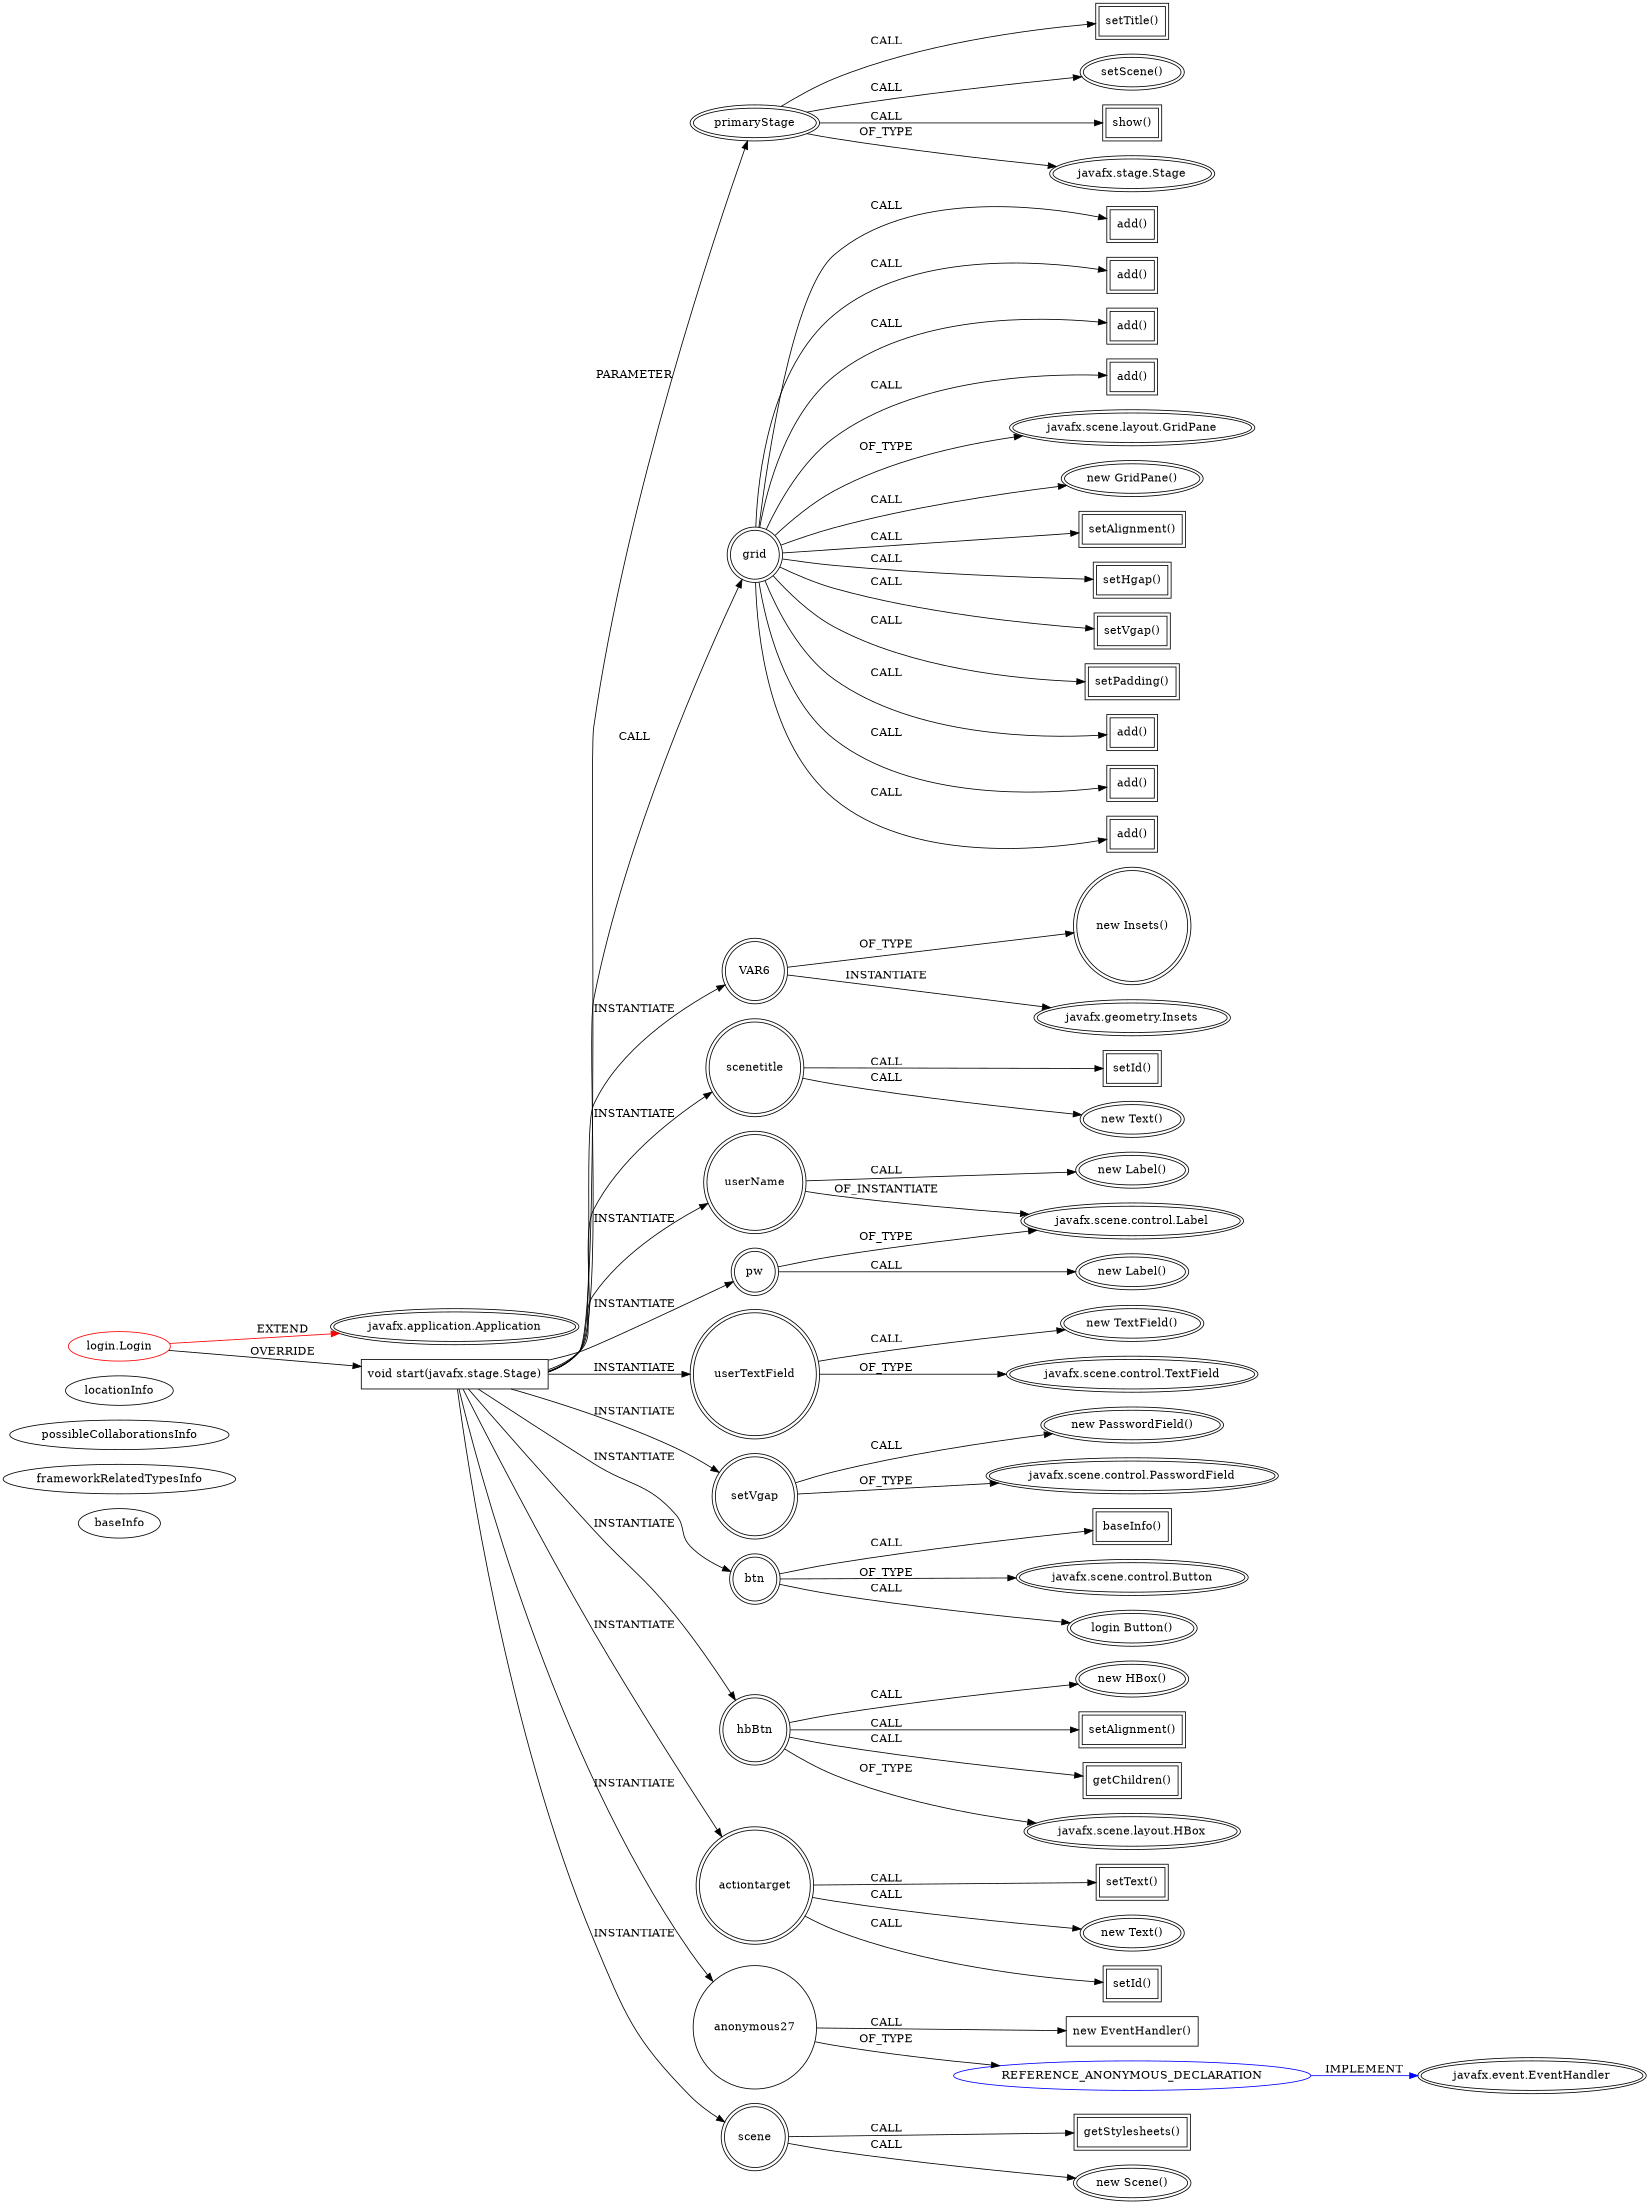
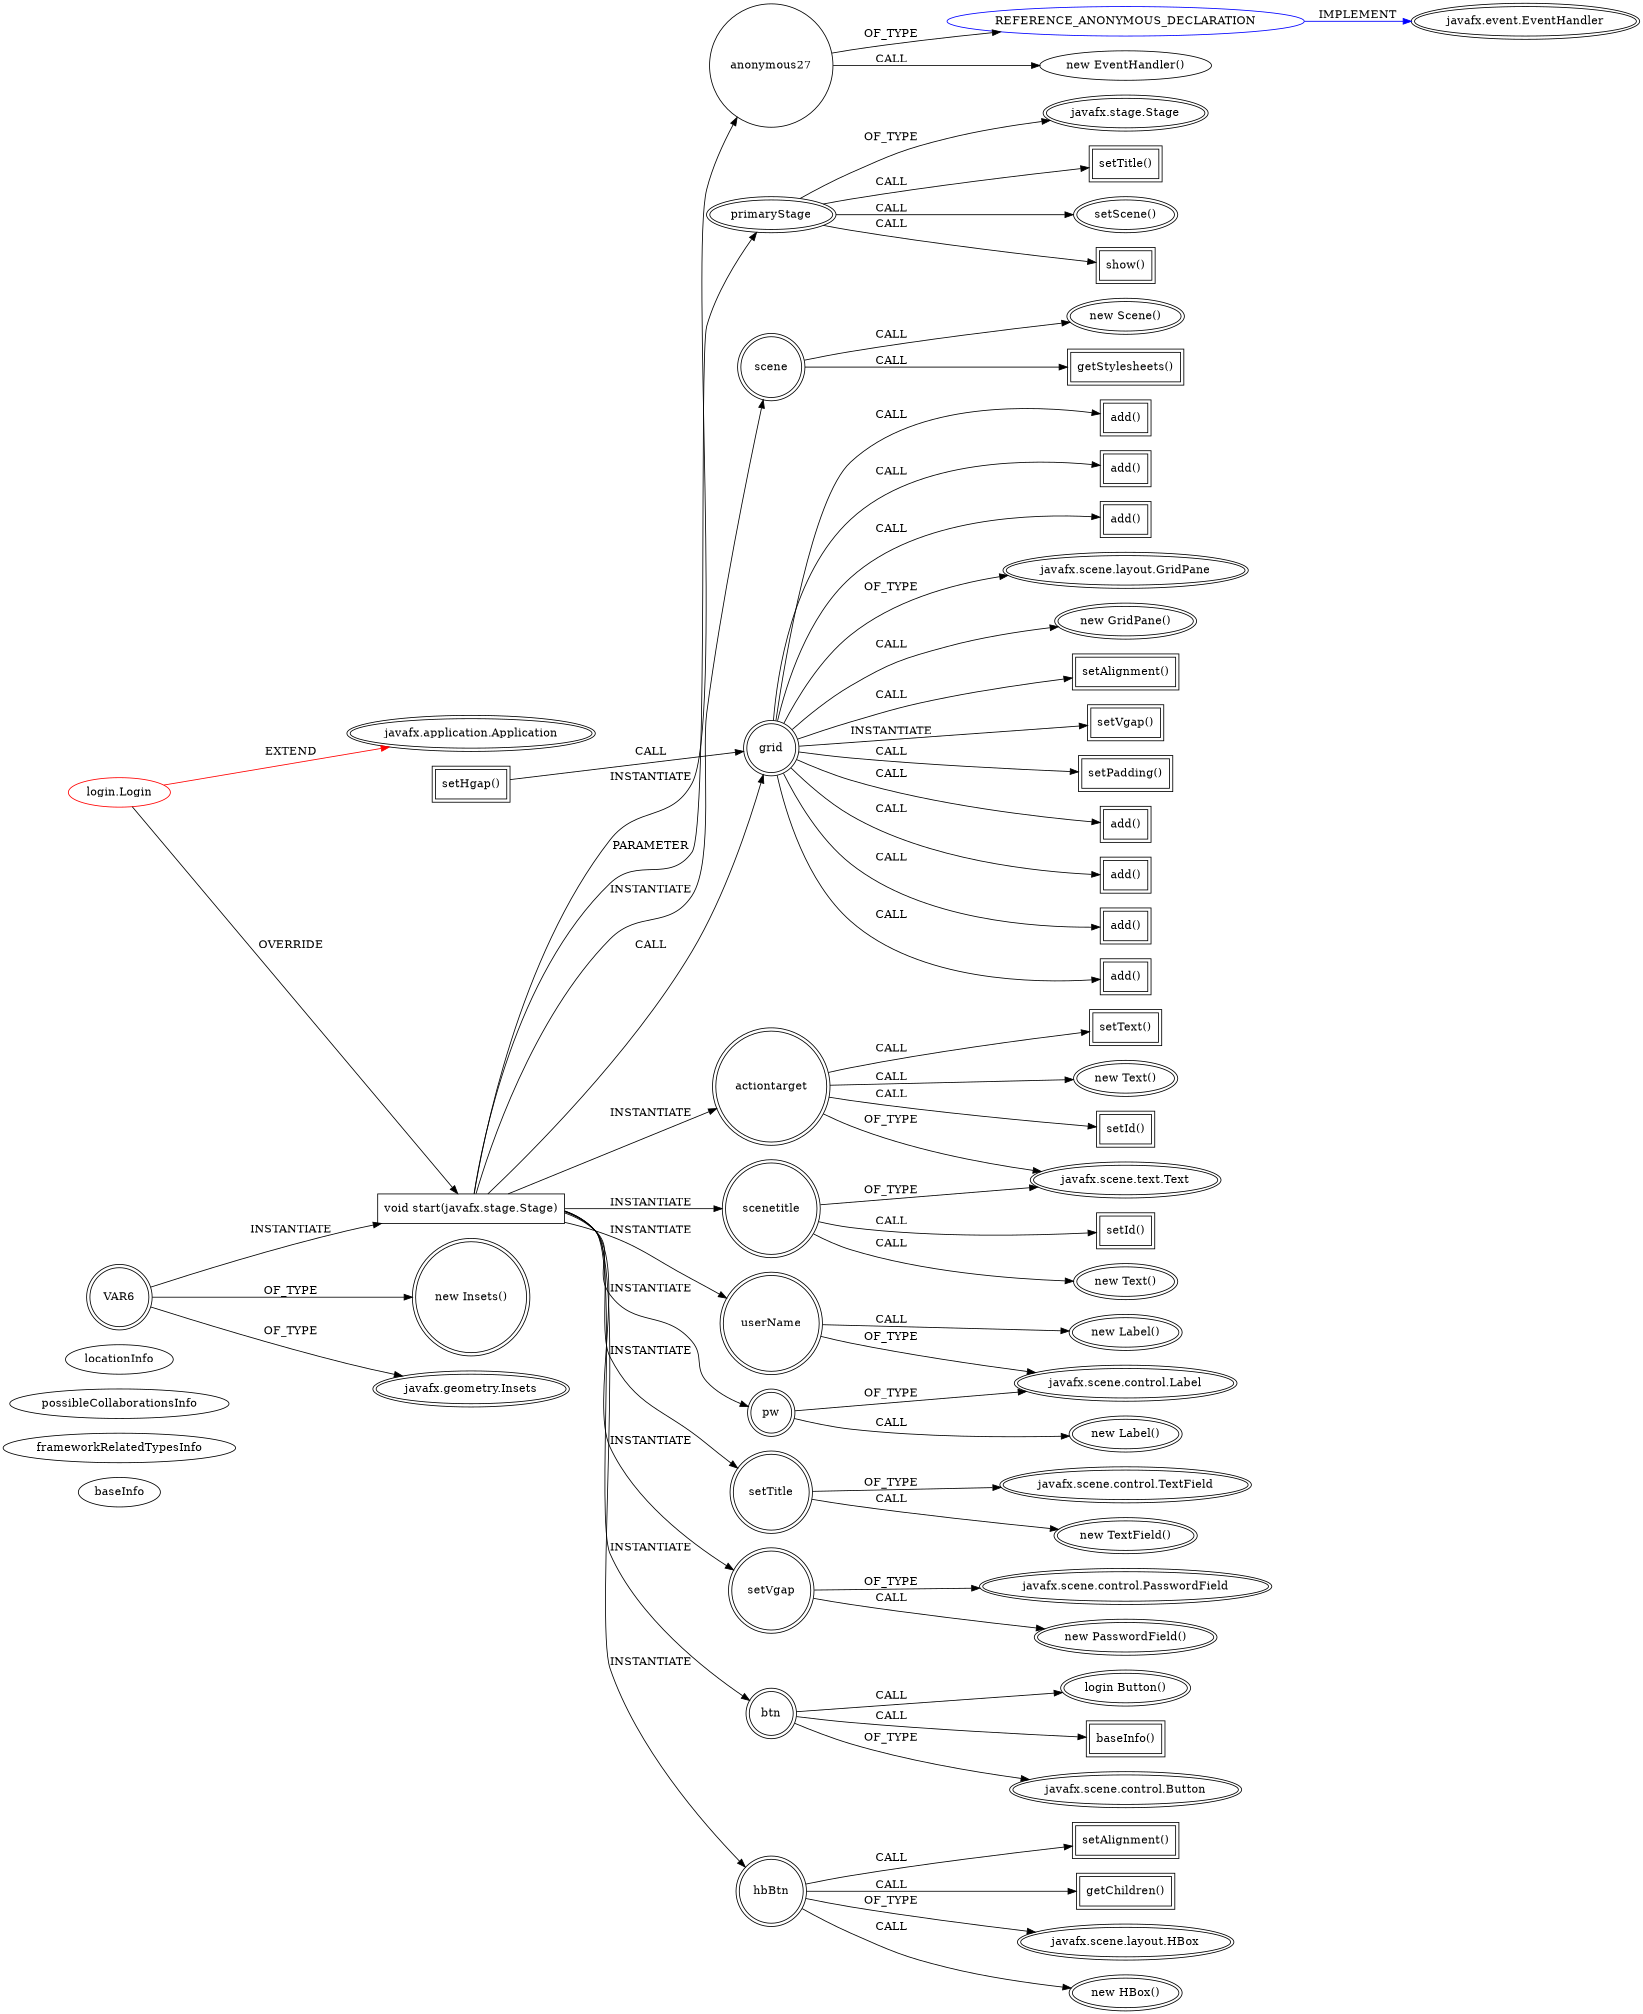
edge "grid" -> "setHgap()": reversed
edge "grid" -> "setVgap()": label "CALL" -> "INSTANTIATE"
edge "VAR6" -> "javafx.geometry.Insets": label "INSTANTIATE" -> "OF_TYPE"
edge "void start(javafx.stage.Stage)" -> "VAR6": reversed
node "javafx.scene.text.Text": added
edge "userName" -> "javafx.scene.control.Label": label "OF_INSTANTIATE" -> "OF_TYPE"
node "userTextField": label "userTextField" -> "setTitle"
node "new EventHandler()": shape box -> ellipse
